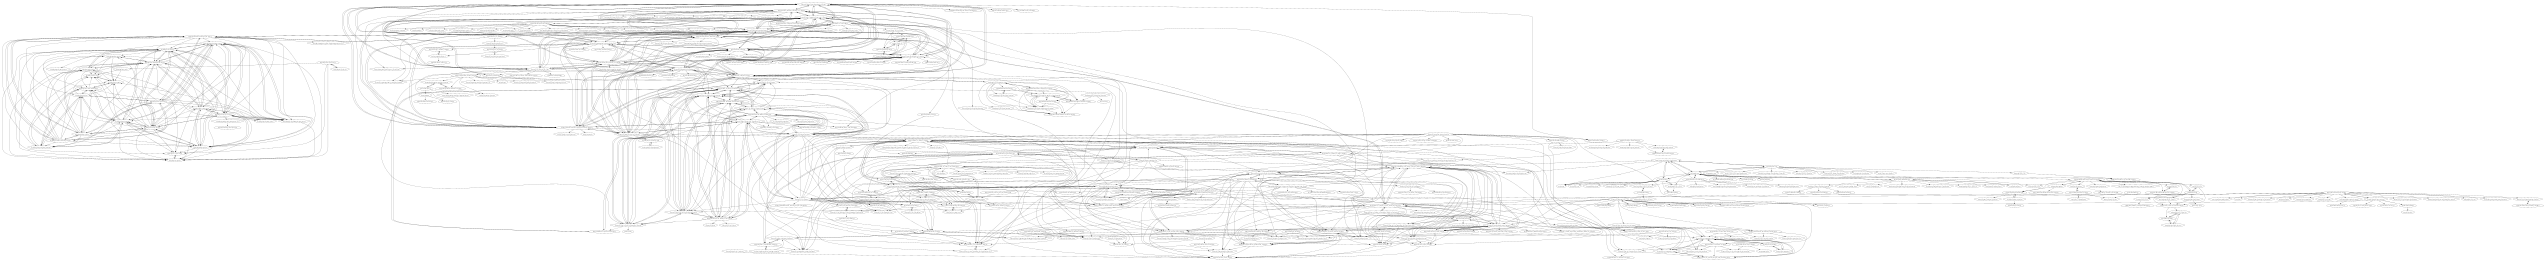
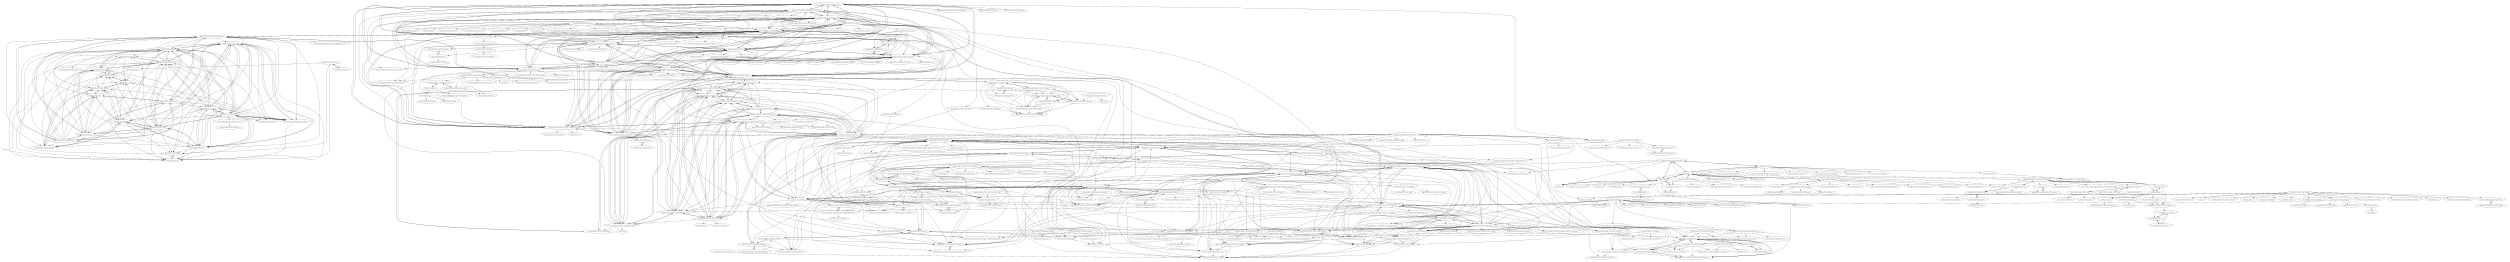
node "SmallVagetable/machine_learning_python": removed
